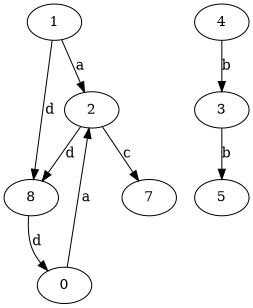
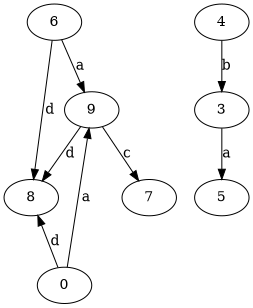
node "1": label "1" -> "6"
node "2": label "2" -> "9"
edge "3" -> "5": label "b" -> "a"
edge "8" -> "0": reversed
